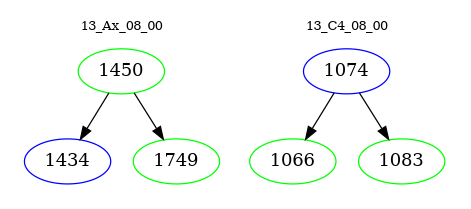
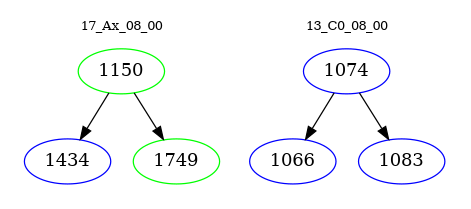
cluster "13_Ax_08_00": label "13_Ax_08_00" -> "17_Ax_08_00"
cluster "13_C4_08_00": label "13_C4_08_00" -> "13_C0_08_00"
node "1450": label "1450" -> "1150"
node "1066": color green -> blue
node "1083": color green -> blue
